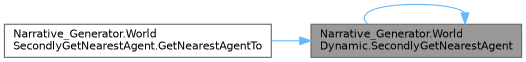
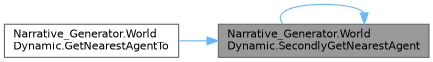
node "Narrative_Generator.World SecondlyGetNearestAgent.GetNearestAgentTo": label "Narrative_Generator.World SecondlyGetNearestAgent.GetNearestAgentTo" -> "Narrative_Generator.World Dynamic.GetNearestAgentTo"
